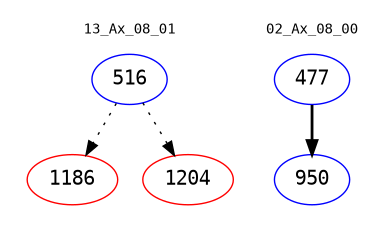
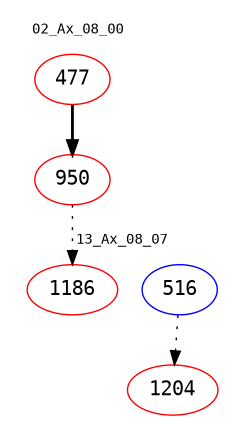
cluster "13_Ax_08_01": label "13_Ax_08_01" -> "13_Ax_08_07"
node "477": color blue -> red
edge "516" -> "1186": now "950" -> "1186"
node "950": color blue -> red
